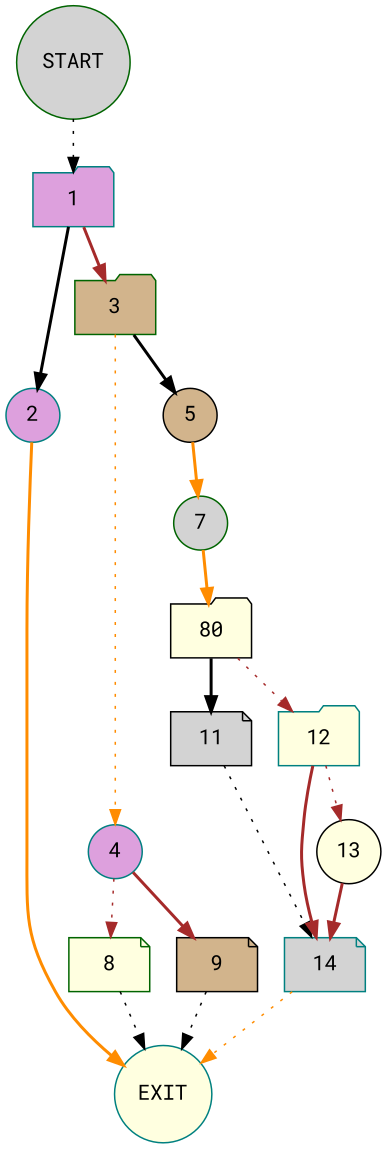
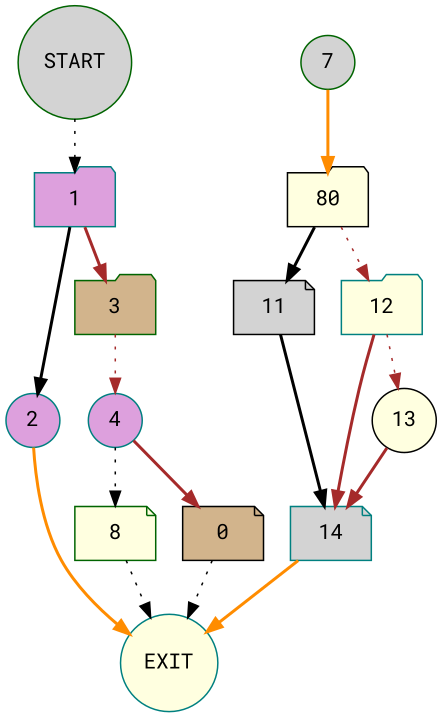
node "5": removed
edge "3" -> "4": color darkorange -> brown
edge "11" -> "14": style dotted -> bold
edge "4" -> "8": color brown -> black
node "9": label "9" -> "0"
edge "14" -> "EXIT": style dotted -> bold
